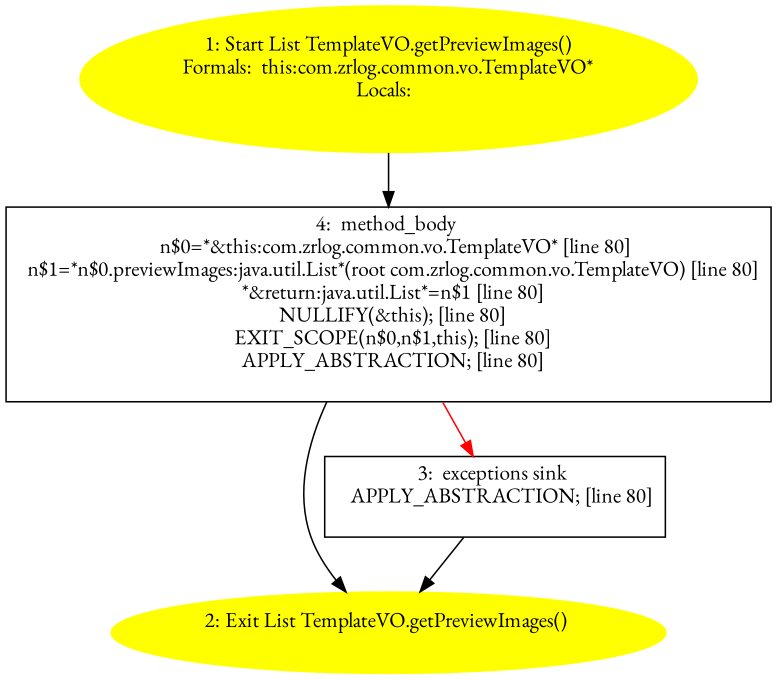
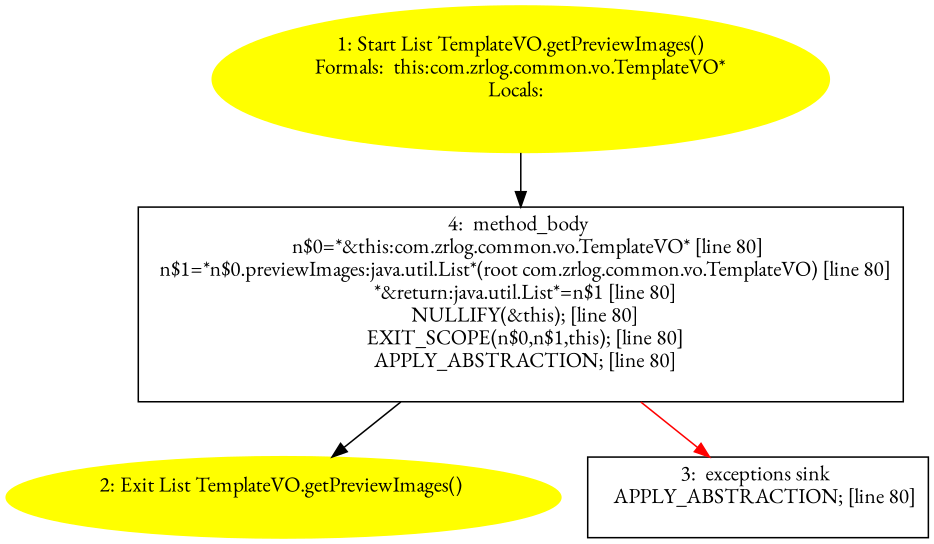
edge "3:  exceptions sink APPLY_ABSTRACTION; [line 80]" -> "2: Exit List TemplateVO.getPreviewImages()": removed
